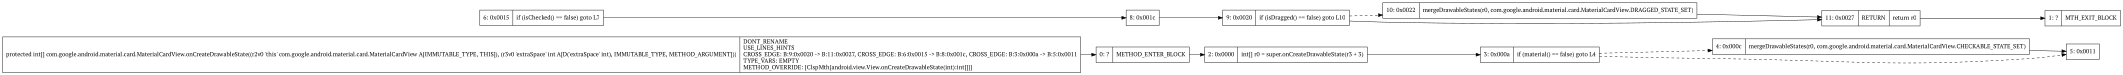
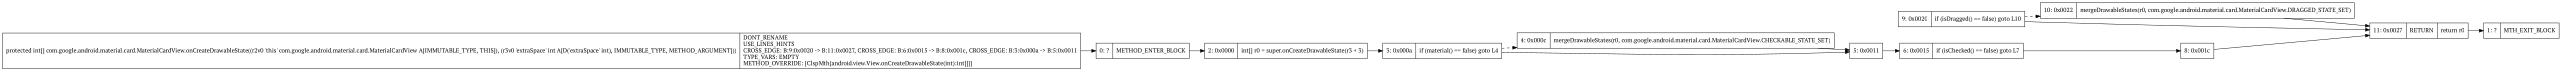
edge "8: 0x001c" -> "9: 0x0020": now "8: 0x001c" -> "11: 0x0027"
edge "5: 0x0011" -> "6: 0x0015": added
edge "3: 0x000a" -> "5: 0x0011": style dashed -> solid
